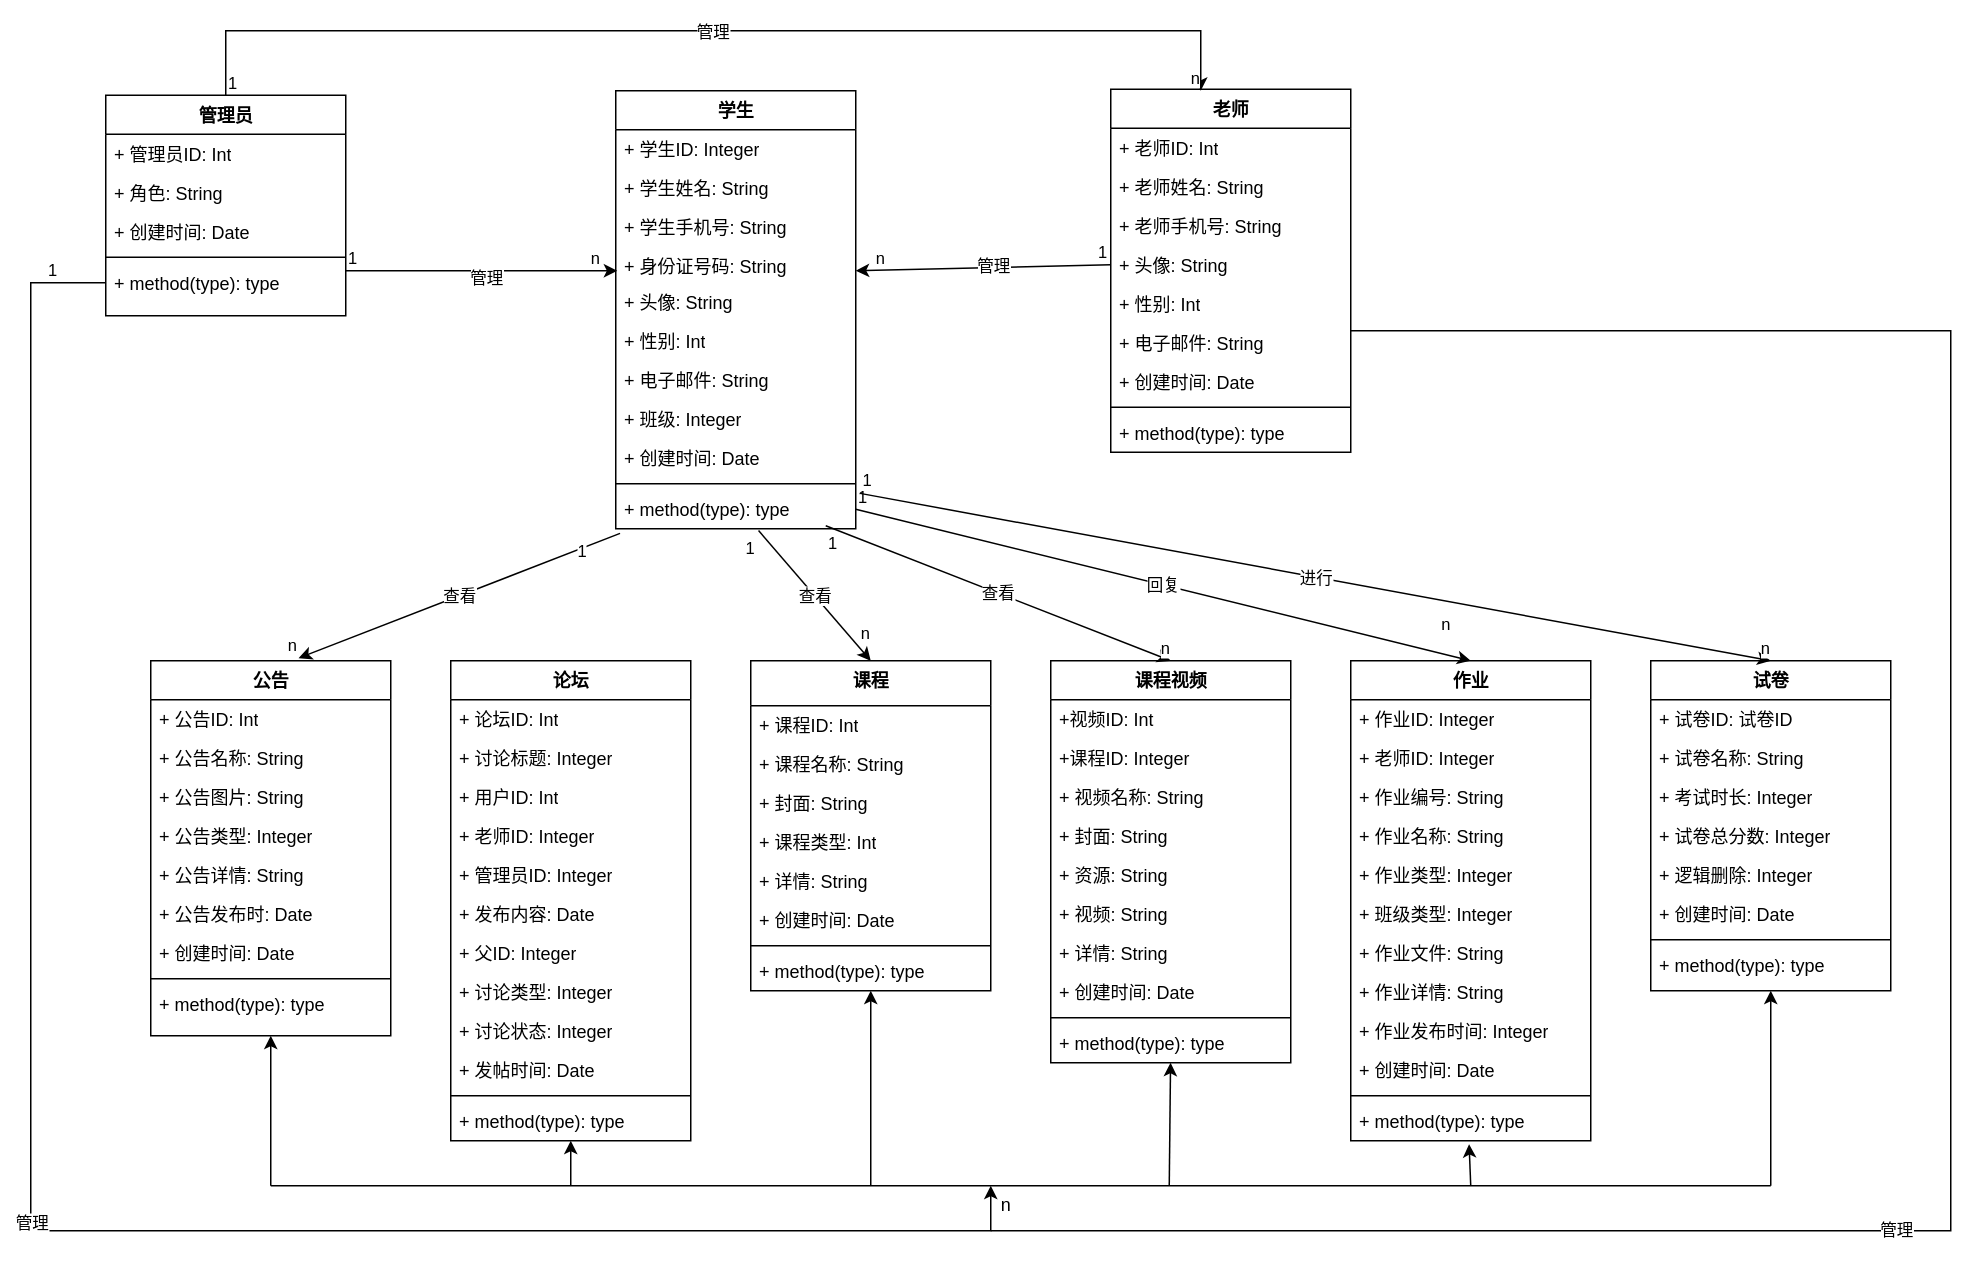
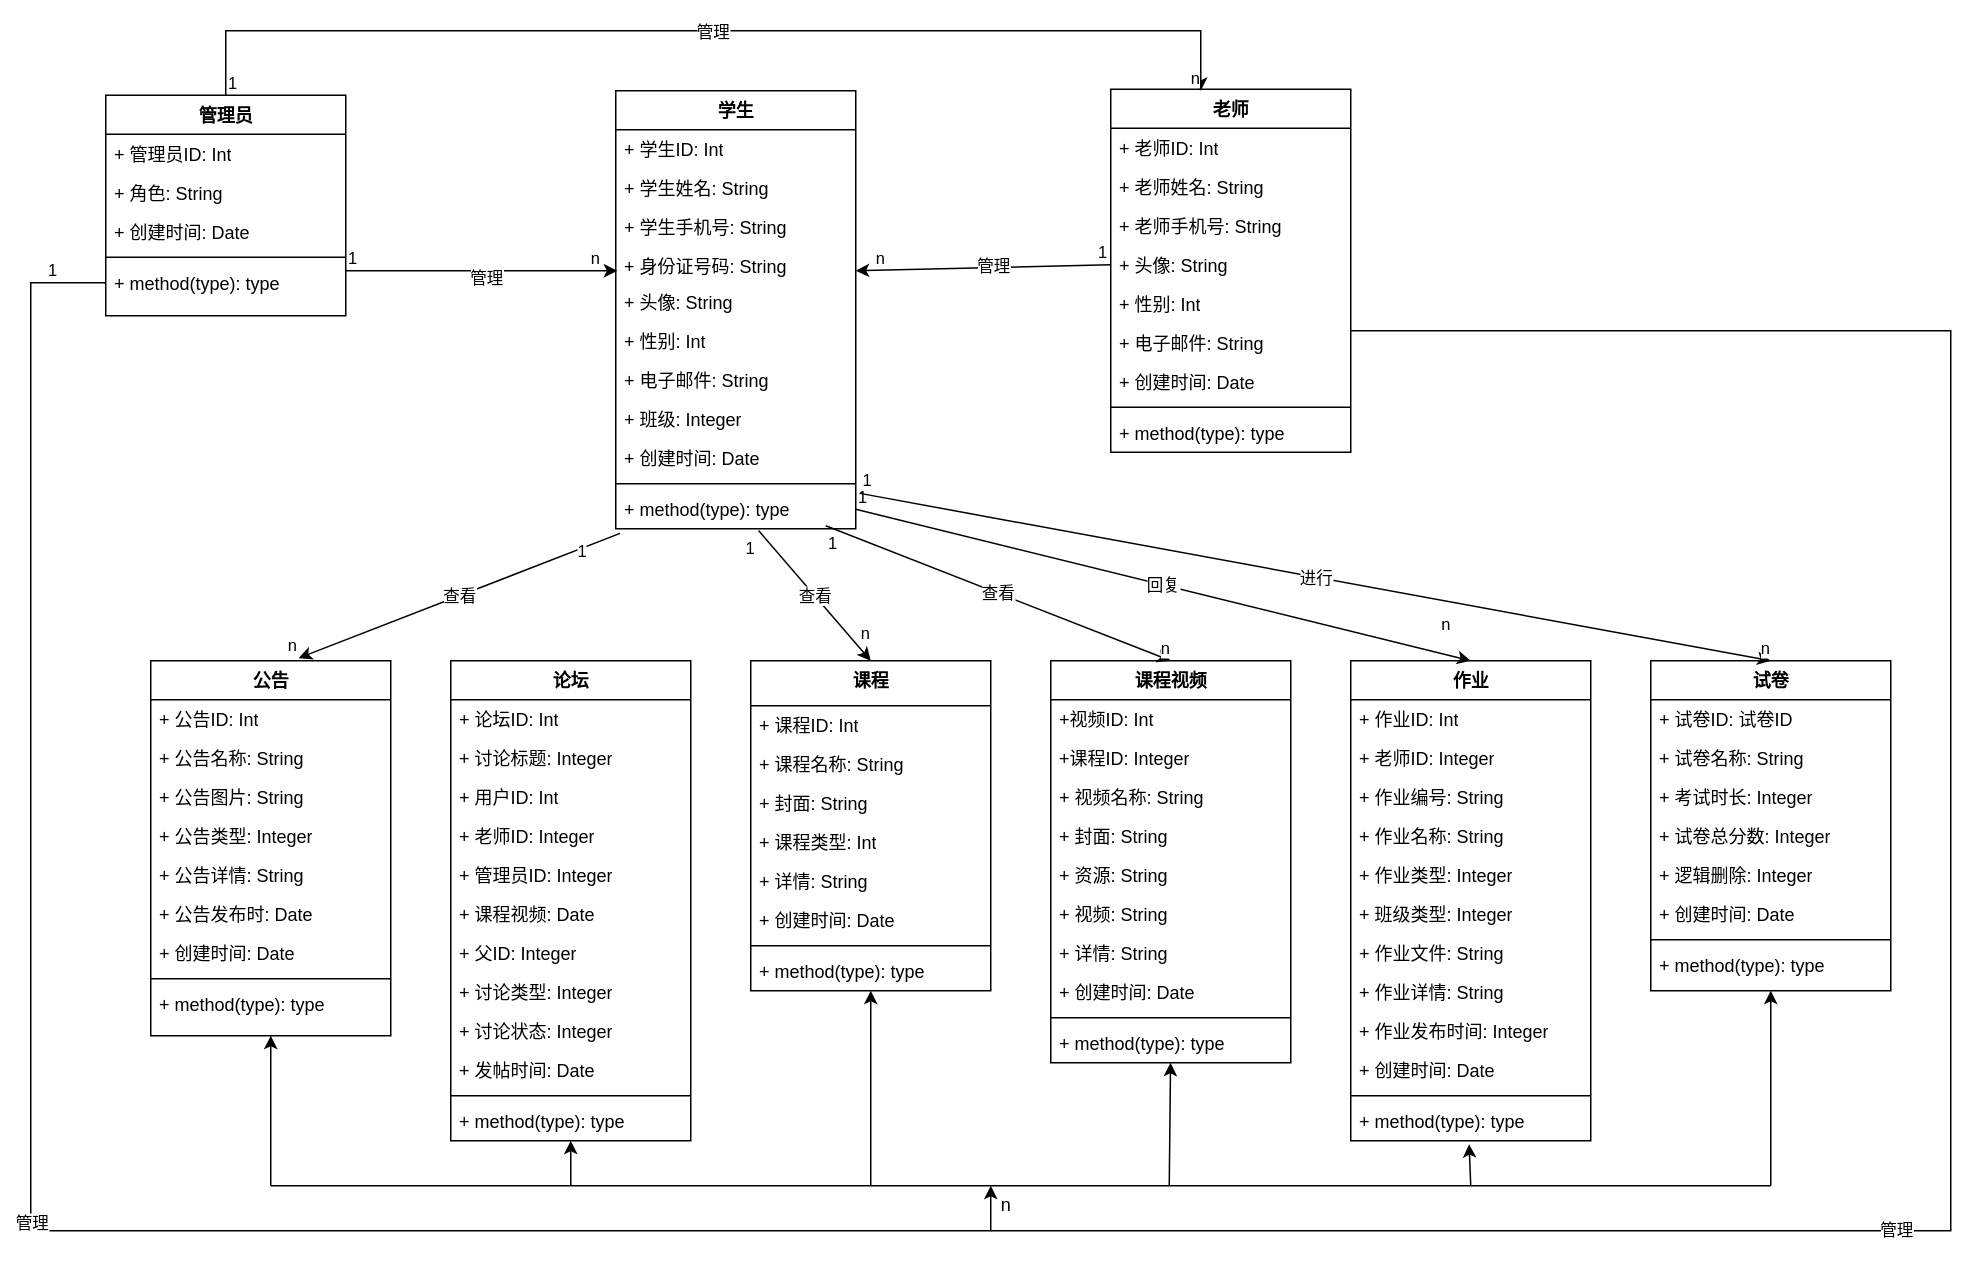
node "+ 学生ID: Integer": label "+ 学生ID: Integer" -> "+ 学生ID: Int"
node "+ 作业ID: Integer": label "+ 作业ID: Integer" -> "+ 作业ID: Int"
node "+ 发布内容: Date": label "+ 发布内容: Date" -> "+ 课程视频: Date"
